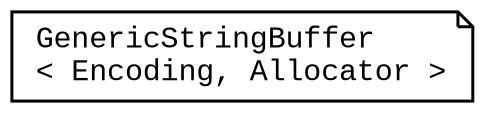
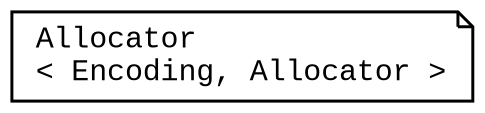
node "GenericStringBuffer < Encoding, Allocator >": label "GenericStringBuffer < Encoding, Allocator >" -> "Allocator < Encoding, Allocator >"
